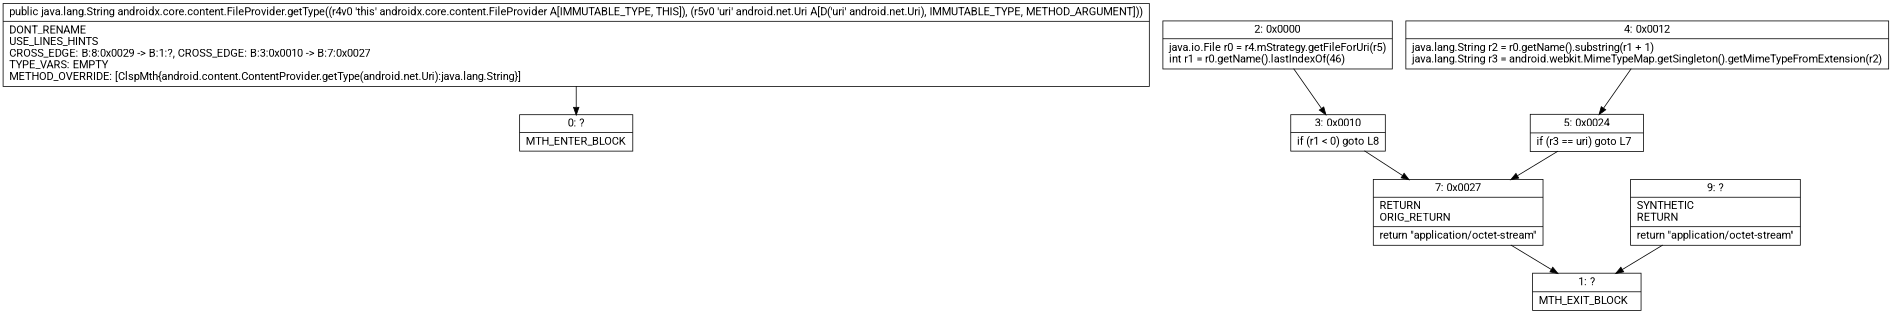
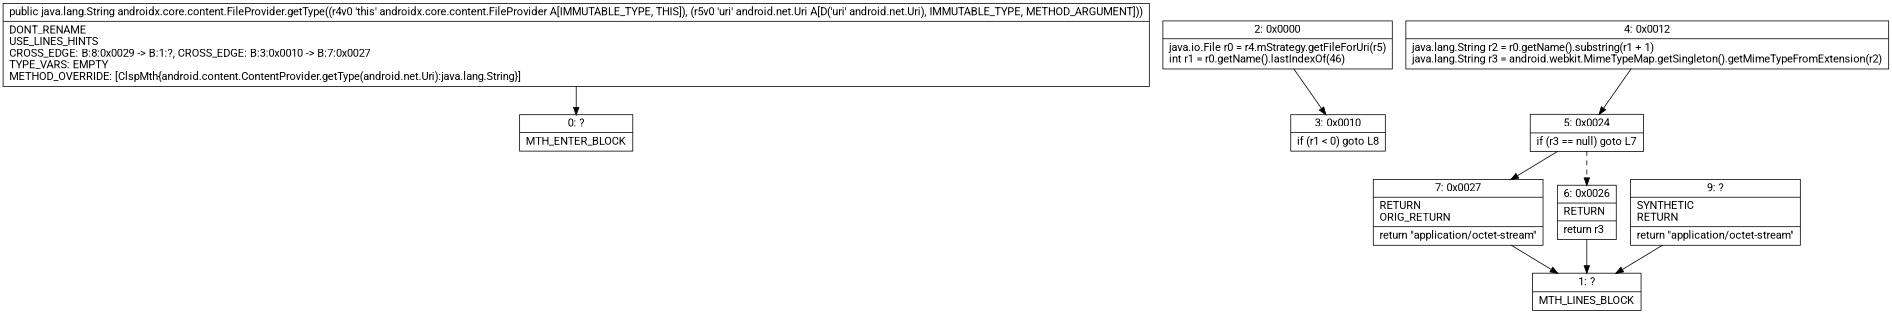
node "5: 0x0024": text "if (r3 == uri) goto L7" -> "if (r3 == null) goto L7"
edge "3: 0x0010" -> "7: 0x0027": removed
node "6: 0x0026": added
node "1: ?": text "MTH_EXIT_BLOCK" -> "MTH_LINES_BLOCK"
